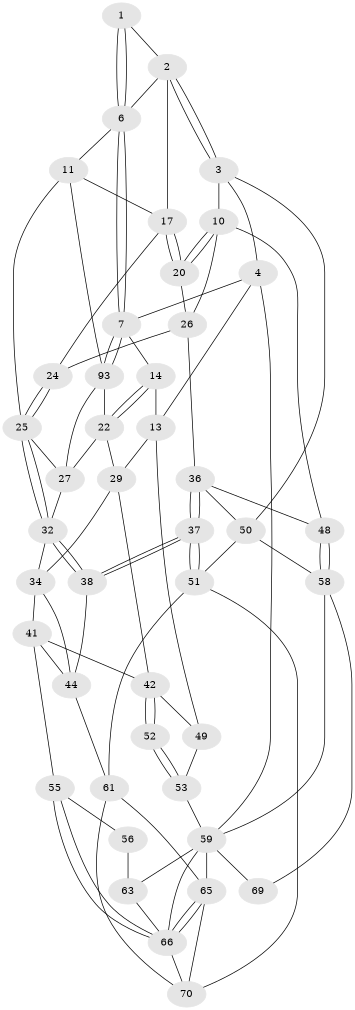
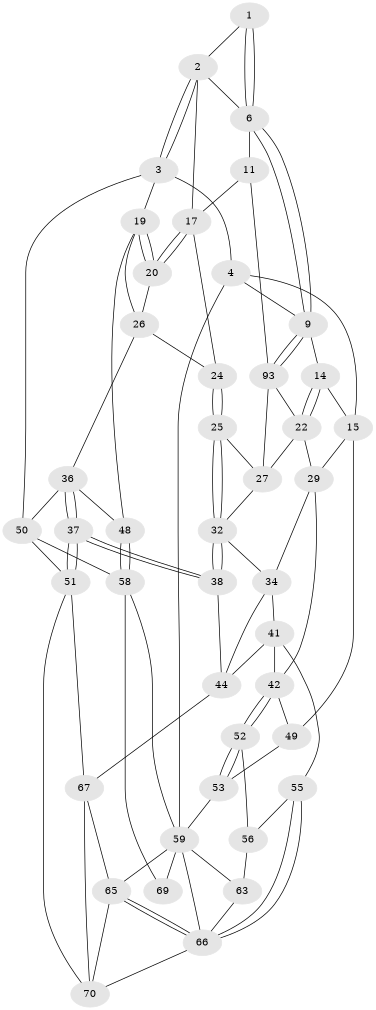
node "10": label "10" -> "19"
edge "11" -- "25": removed
node "7": label "7" -> "9"
node "13": label "13" -> "15"
node "61": label "61" -> "67"
edge "52" -- "56": added
